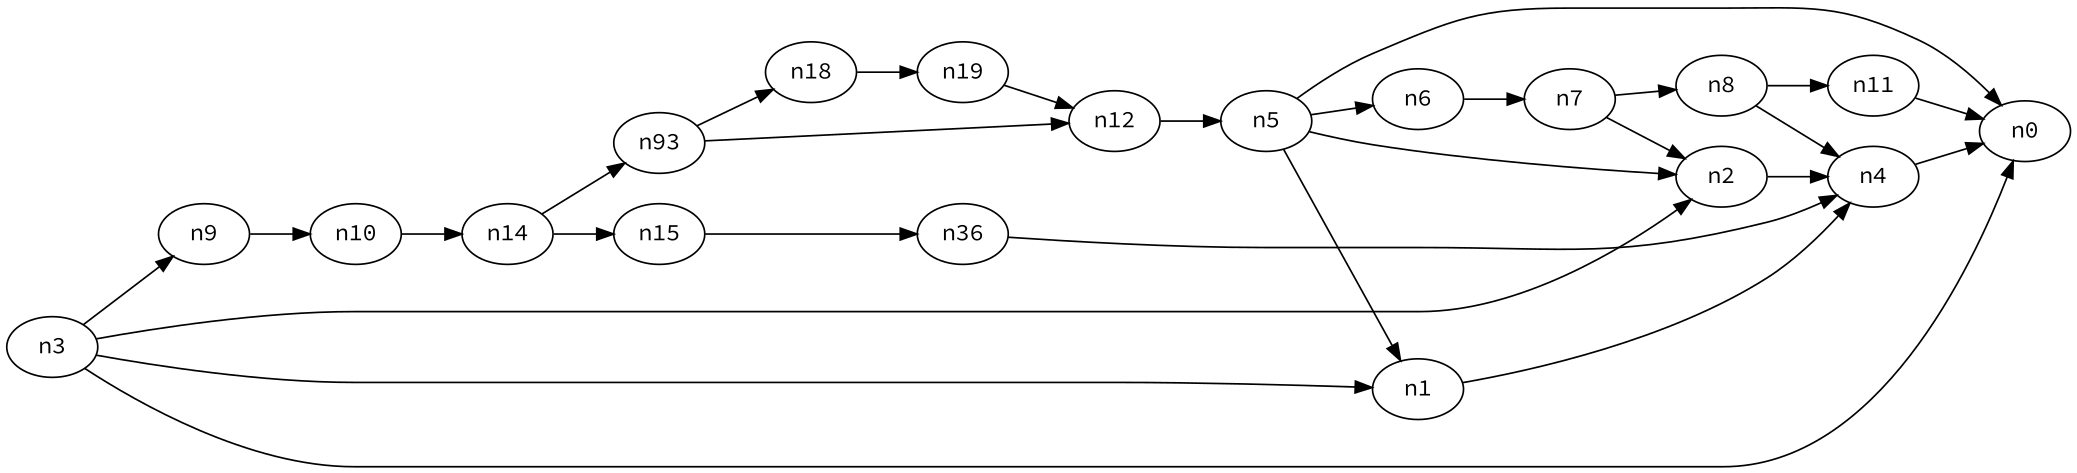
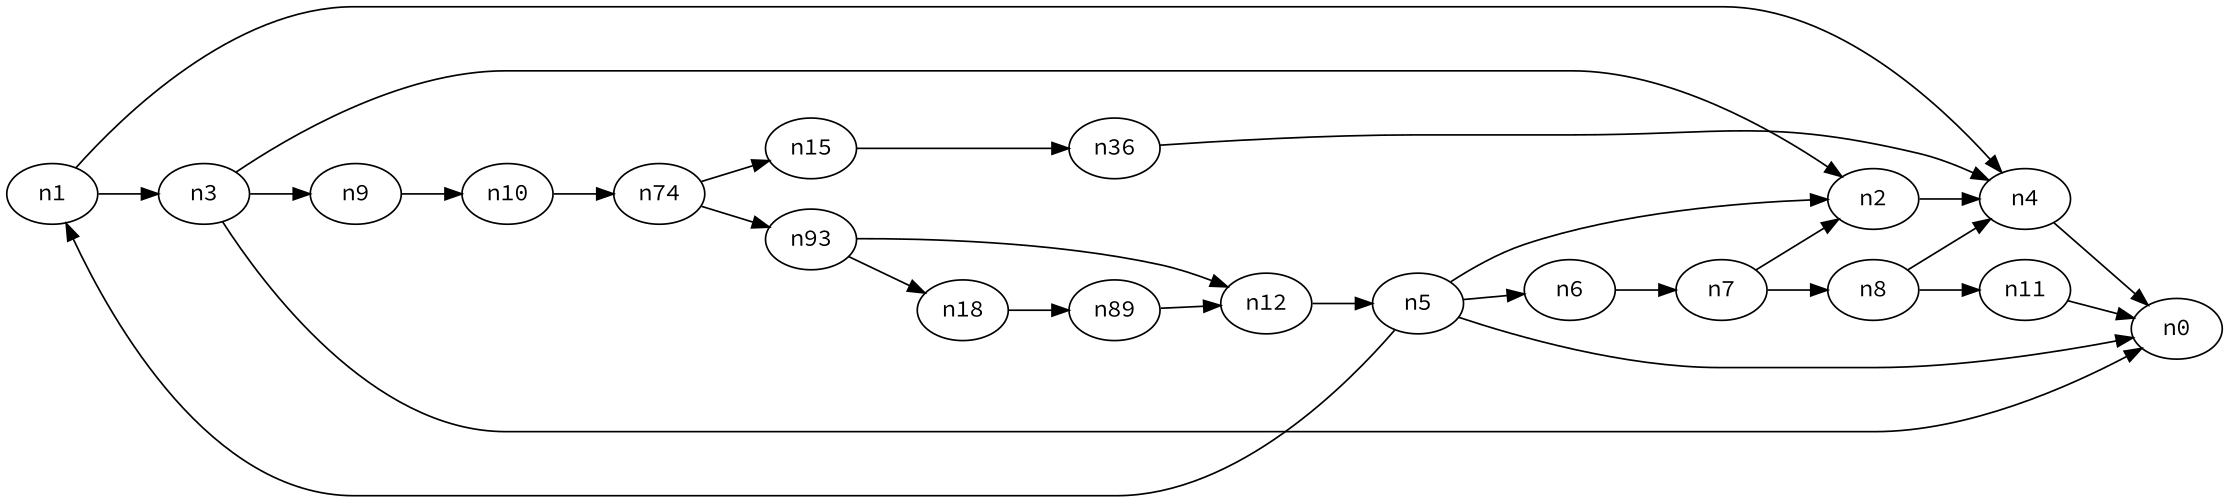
node "n19": label "n19" -> "n89"
node "n14": label "n14" -> "n74"
edge "n3" -> "n1": reversed
